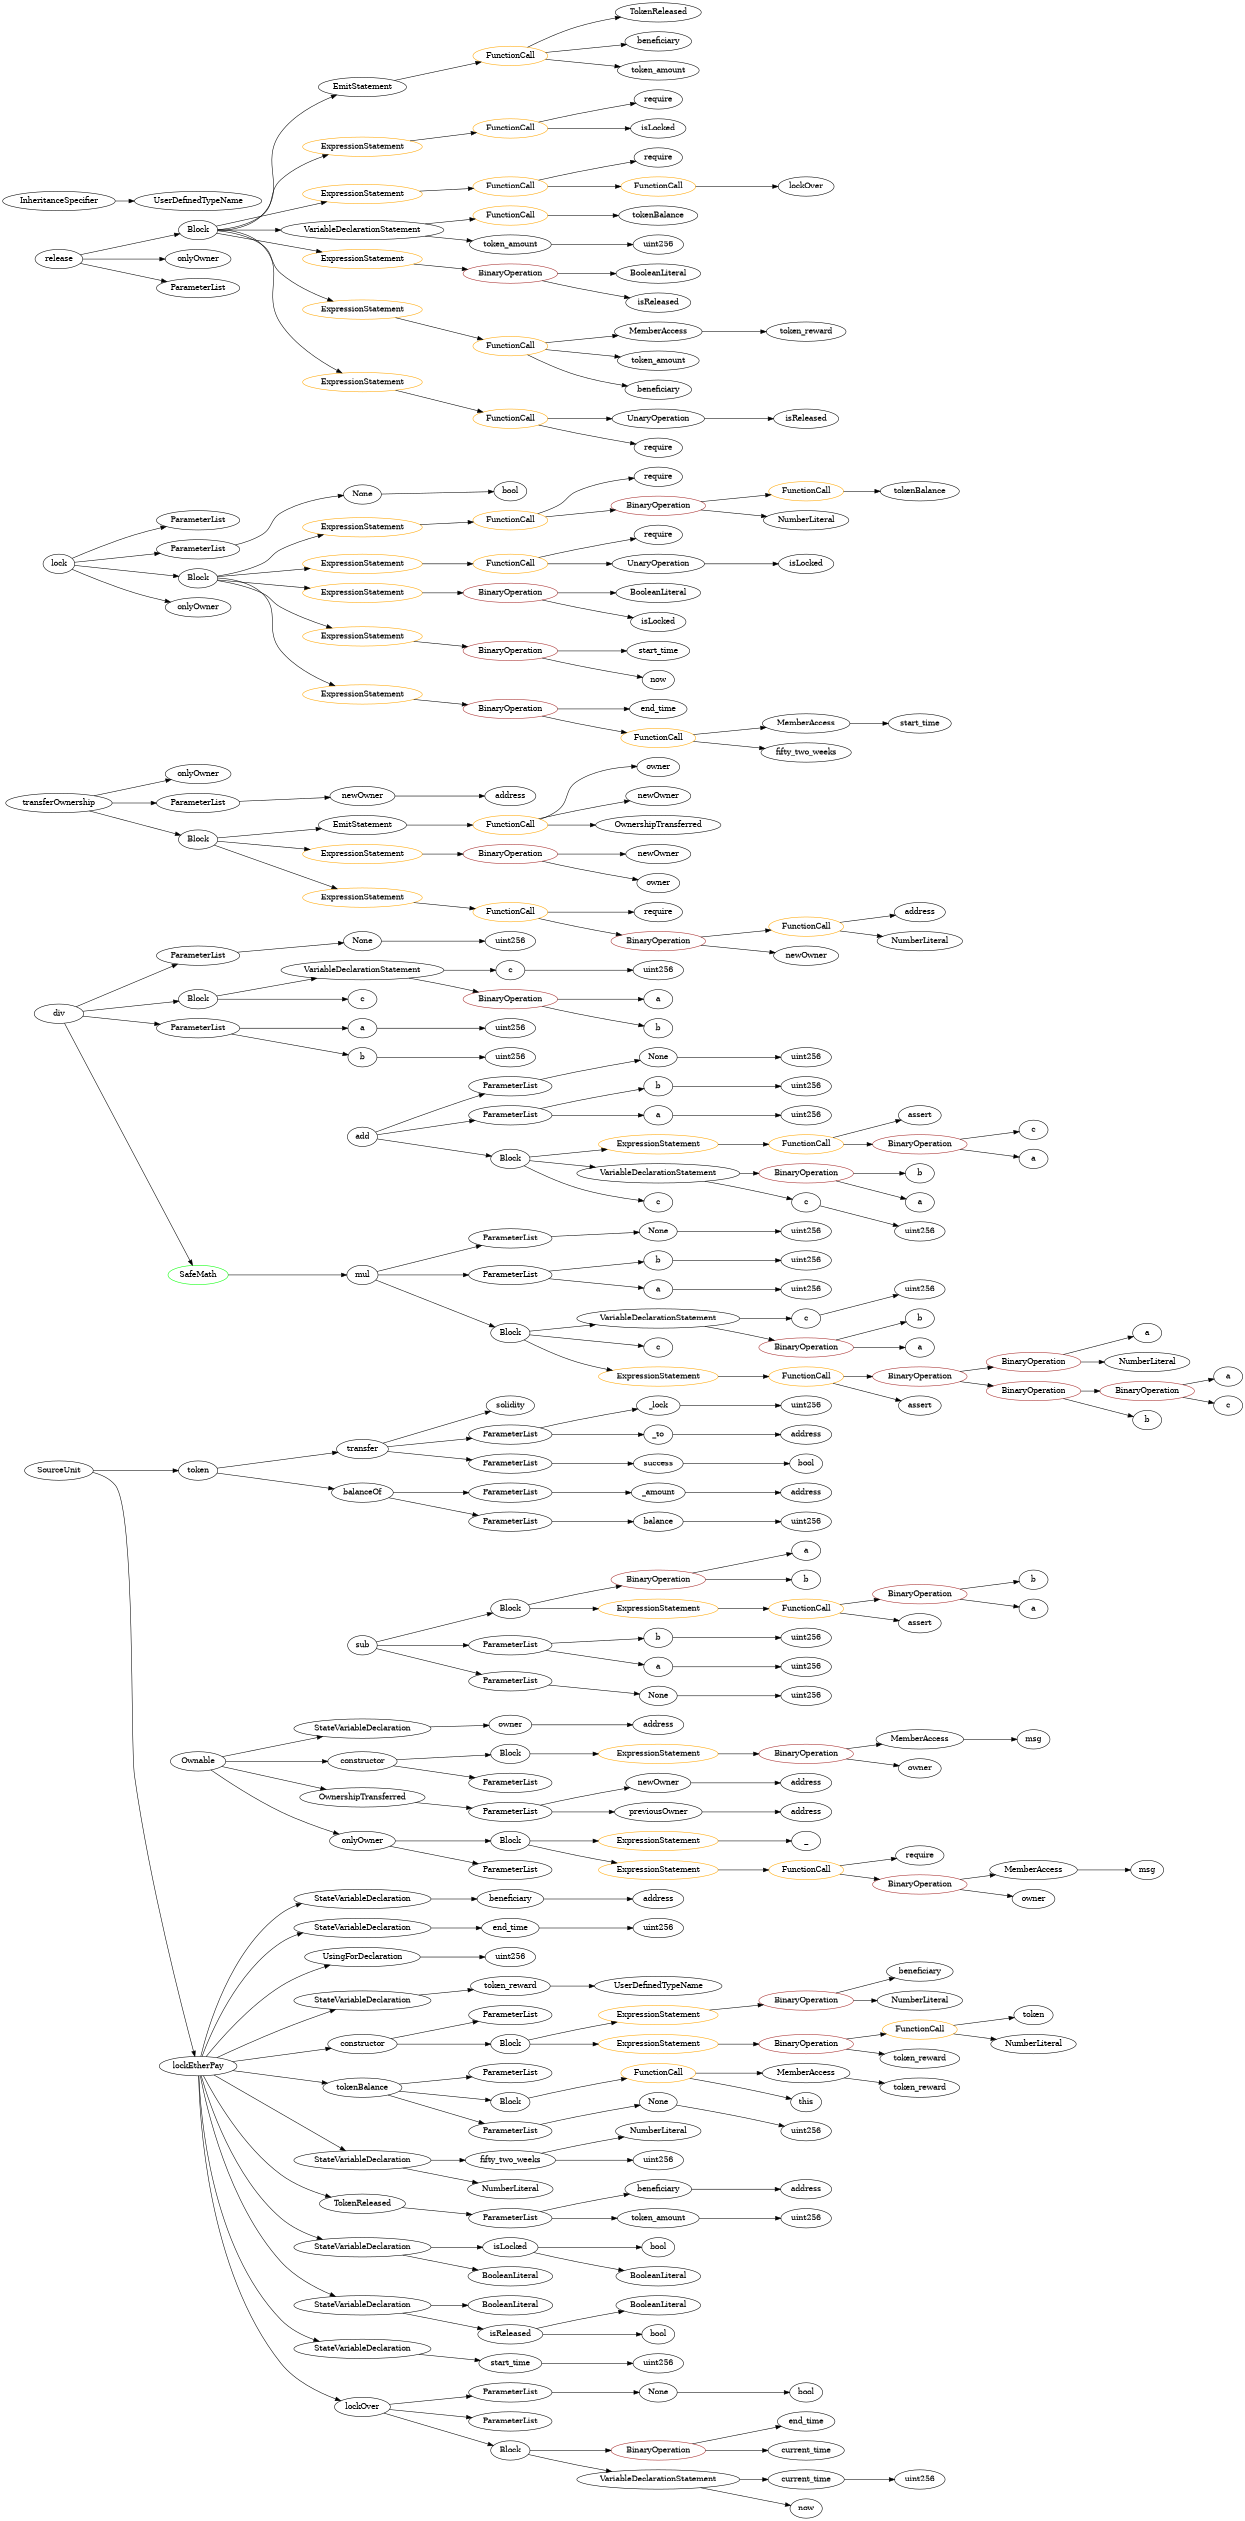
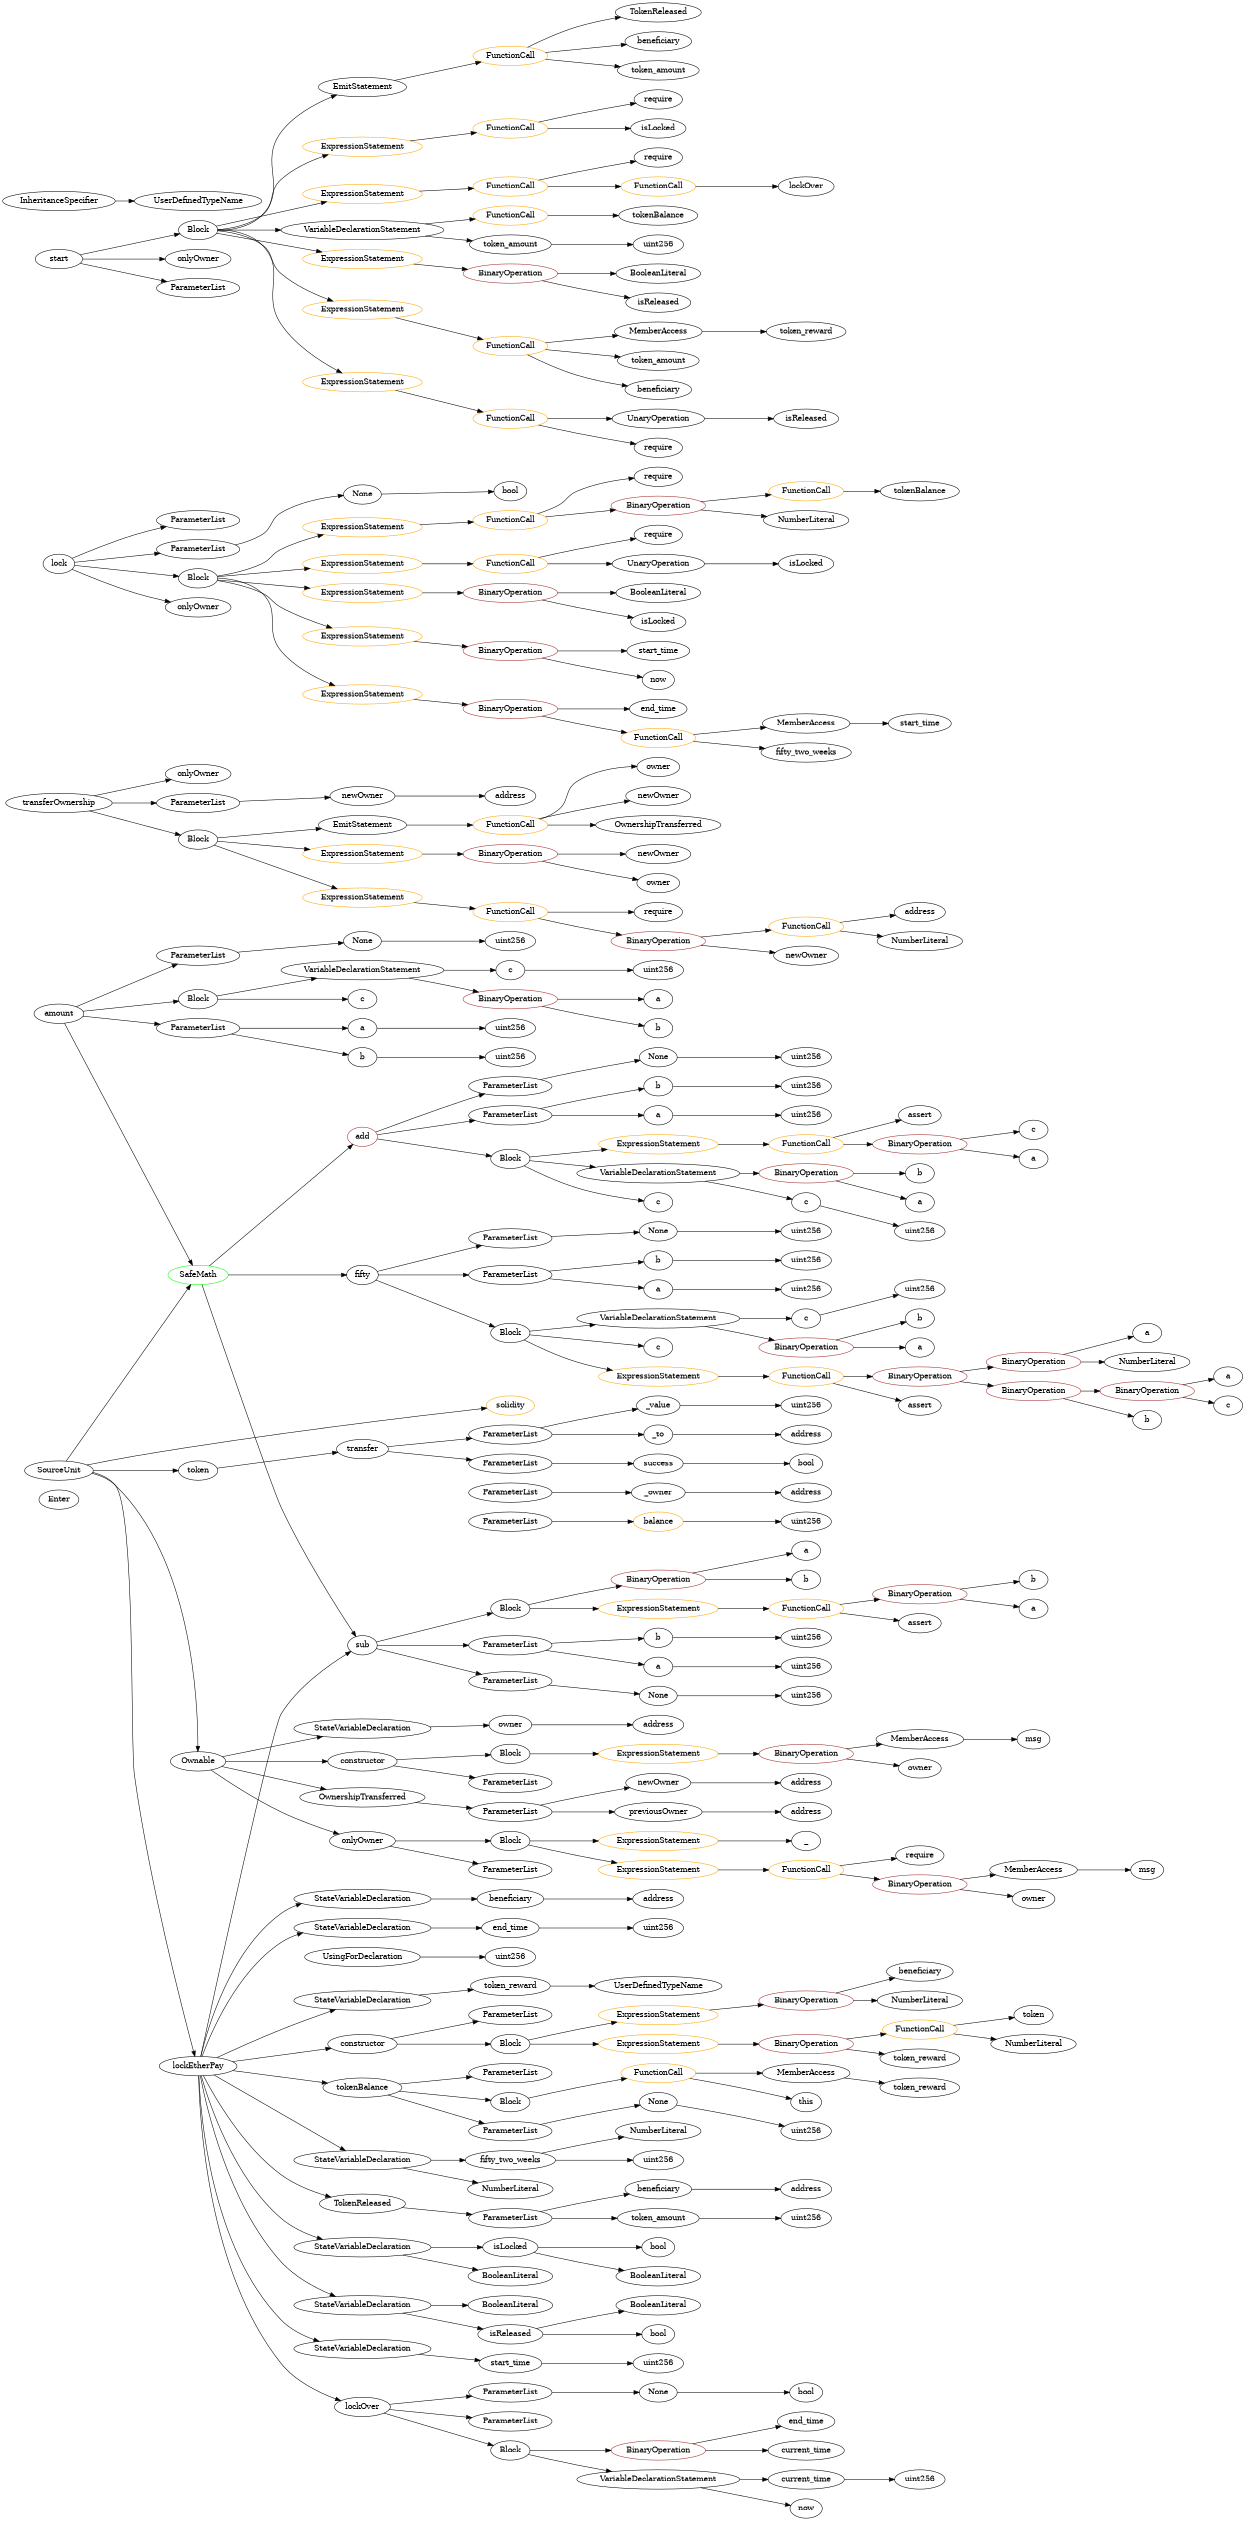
node "release": label "release" -> "start"
node "div": label "div" -> "amount"
node "add": color black -> brown
edge "SafeMath" -> "add": added
node "mul": label "mul" -> "fifty"
edge "SourceUnit" -> "SafeMath": added
node "solidity": color black -> orange
node "_lock": label "_lock" -> "_value"
edge "transfer" -> "solidity": now "SourceUnit" -> "solidity"
edge "SafeMath" -> "sub": added
node "balanceOf": removed
node "_amount": label "_amount" -> "_owner"
node "Enter": added
node "balance": color black -> orange
edge "SourceUnit" -> "Ownable": added
edge "lockEtherPay" -> "UsingForDeclaration": now "lockEtherPay" -> "sub"
